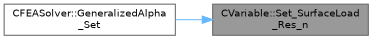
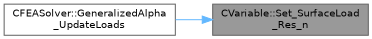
node "CFEASolver::GeneralizedAlpha _Set": label "CFEASolver::GeneralizedAlpha _Set" -> "CFEASolver::GeneralizedAlpha _UpdateLoads"
